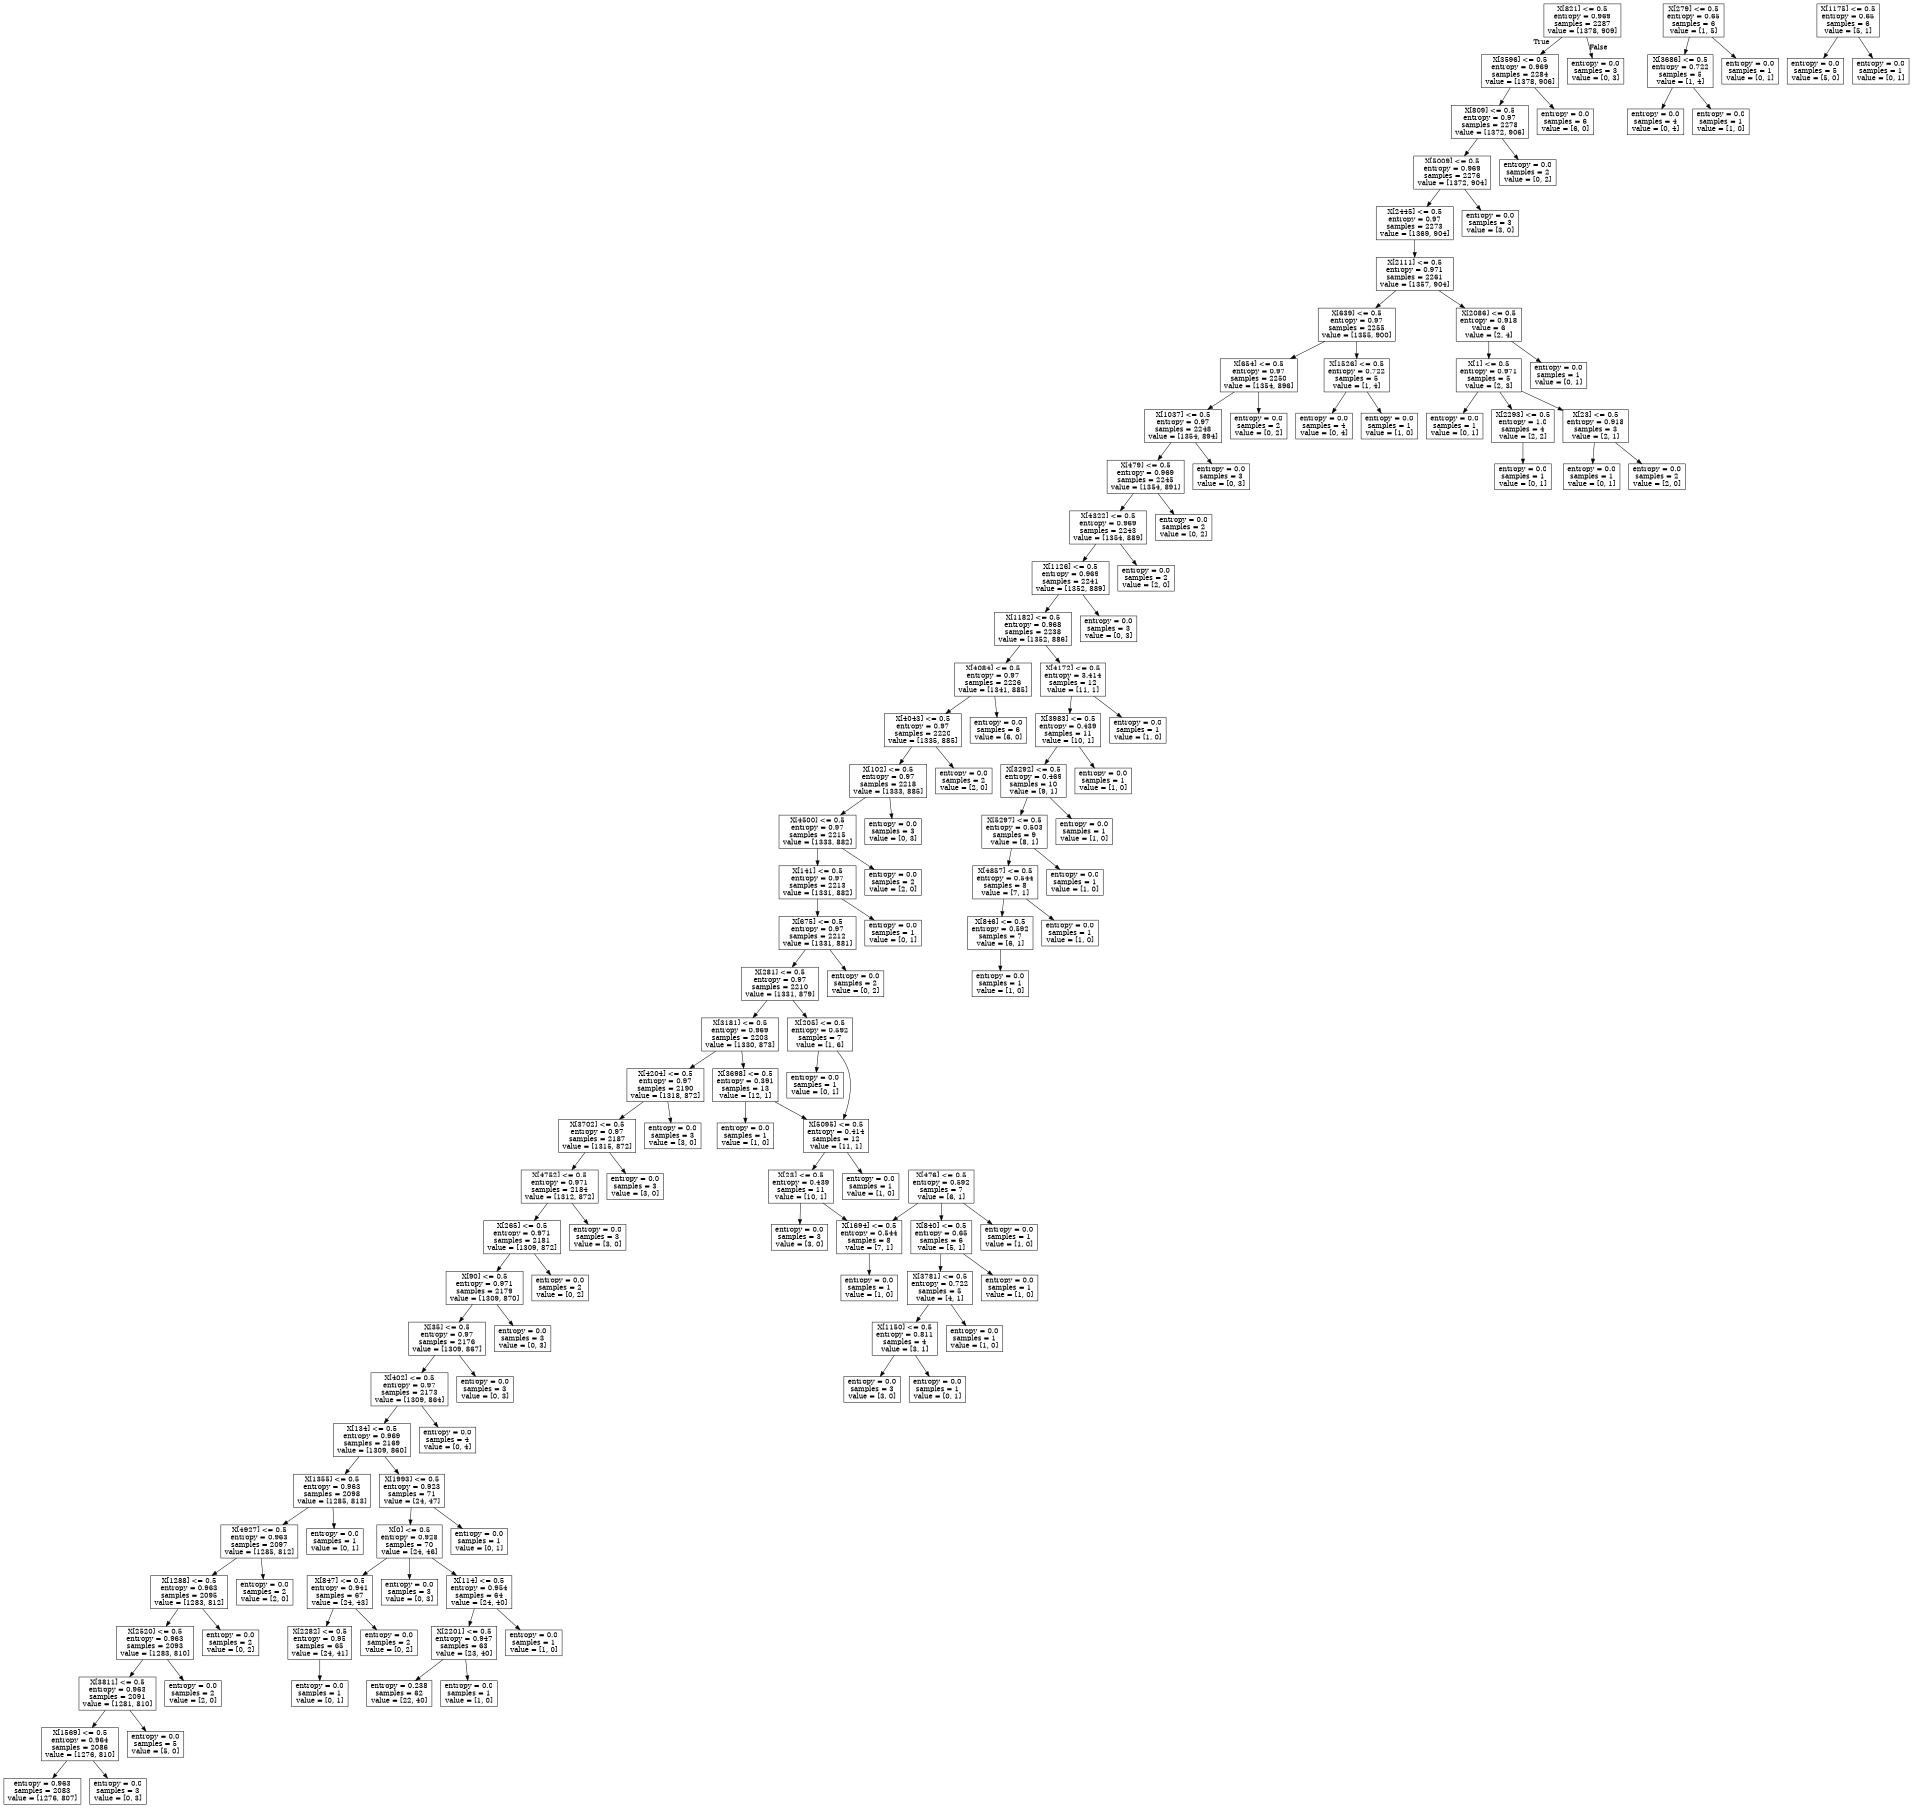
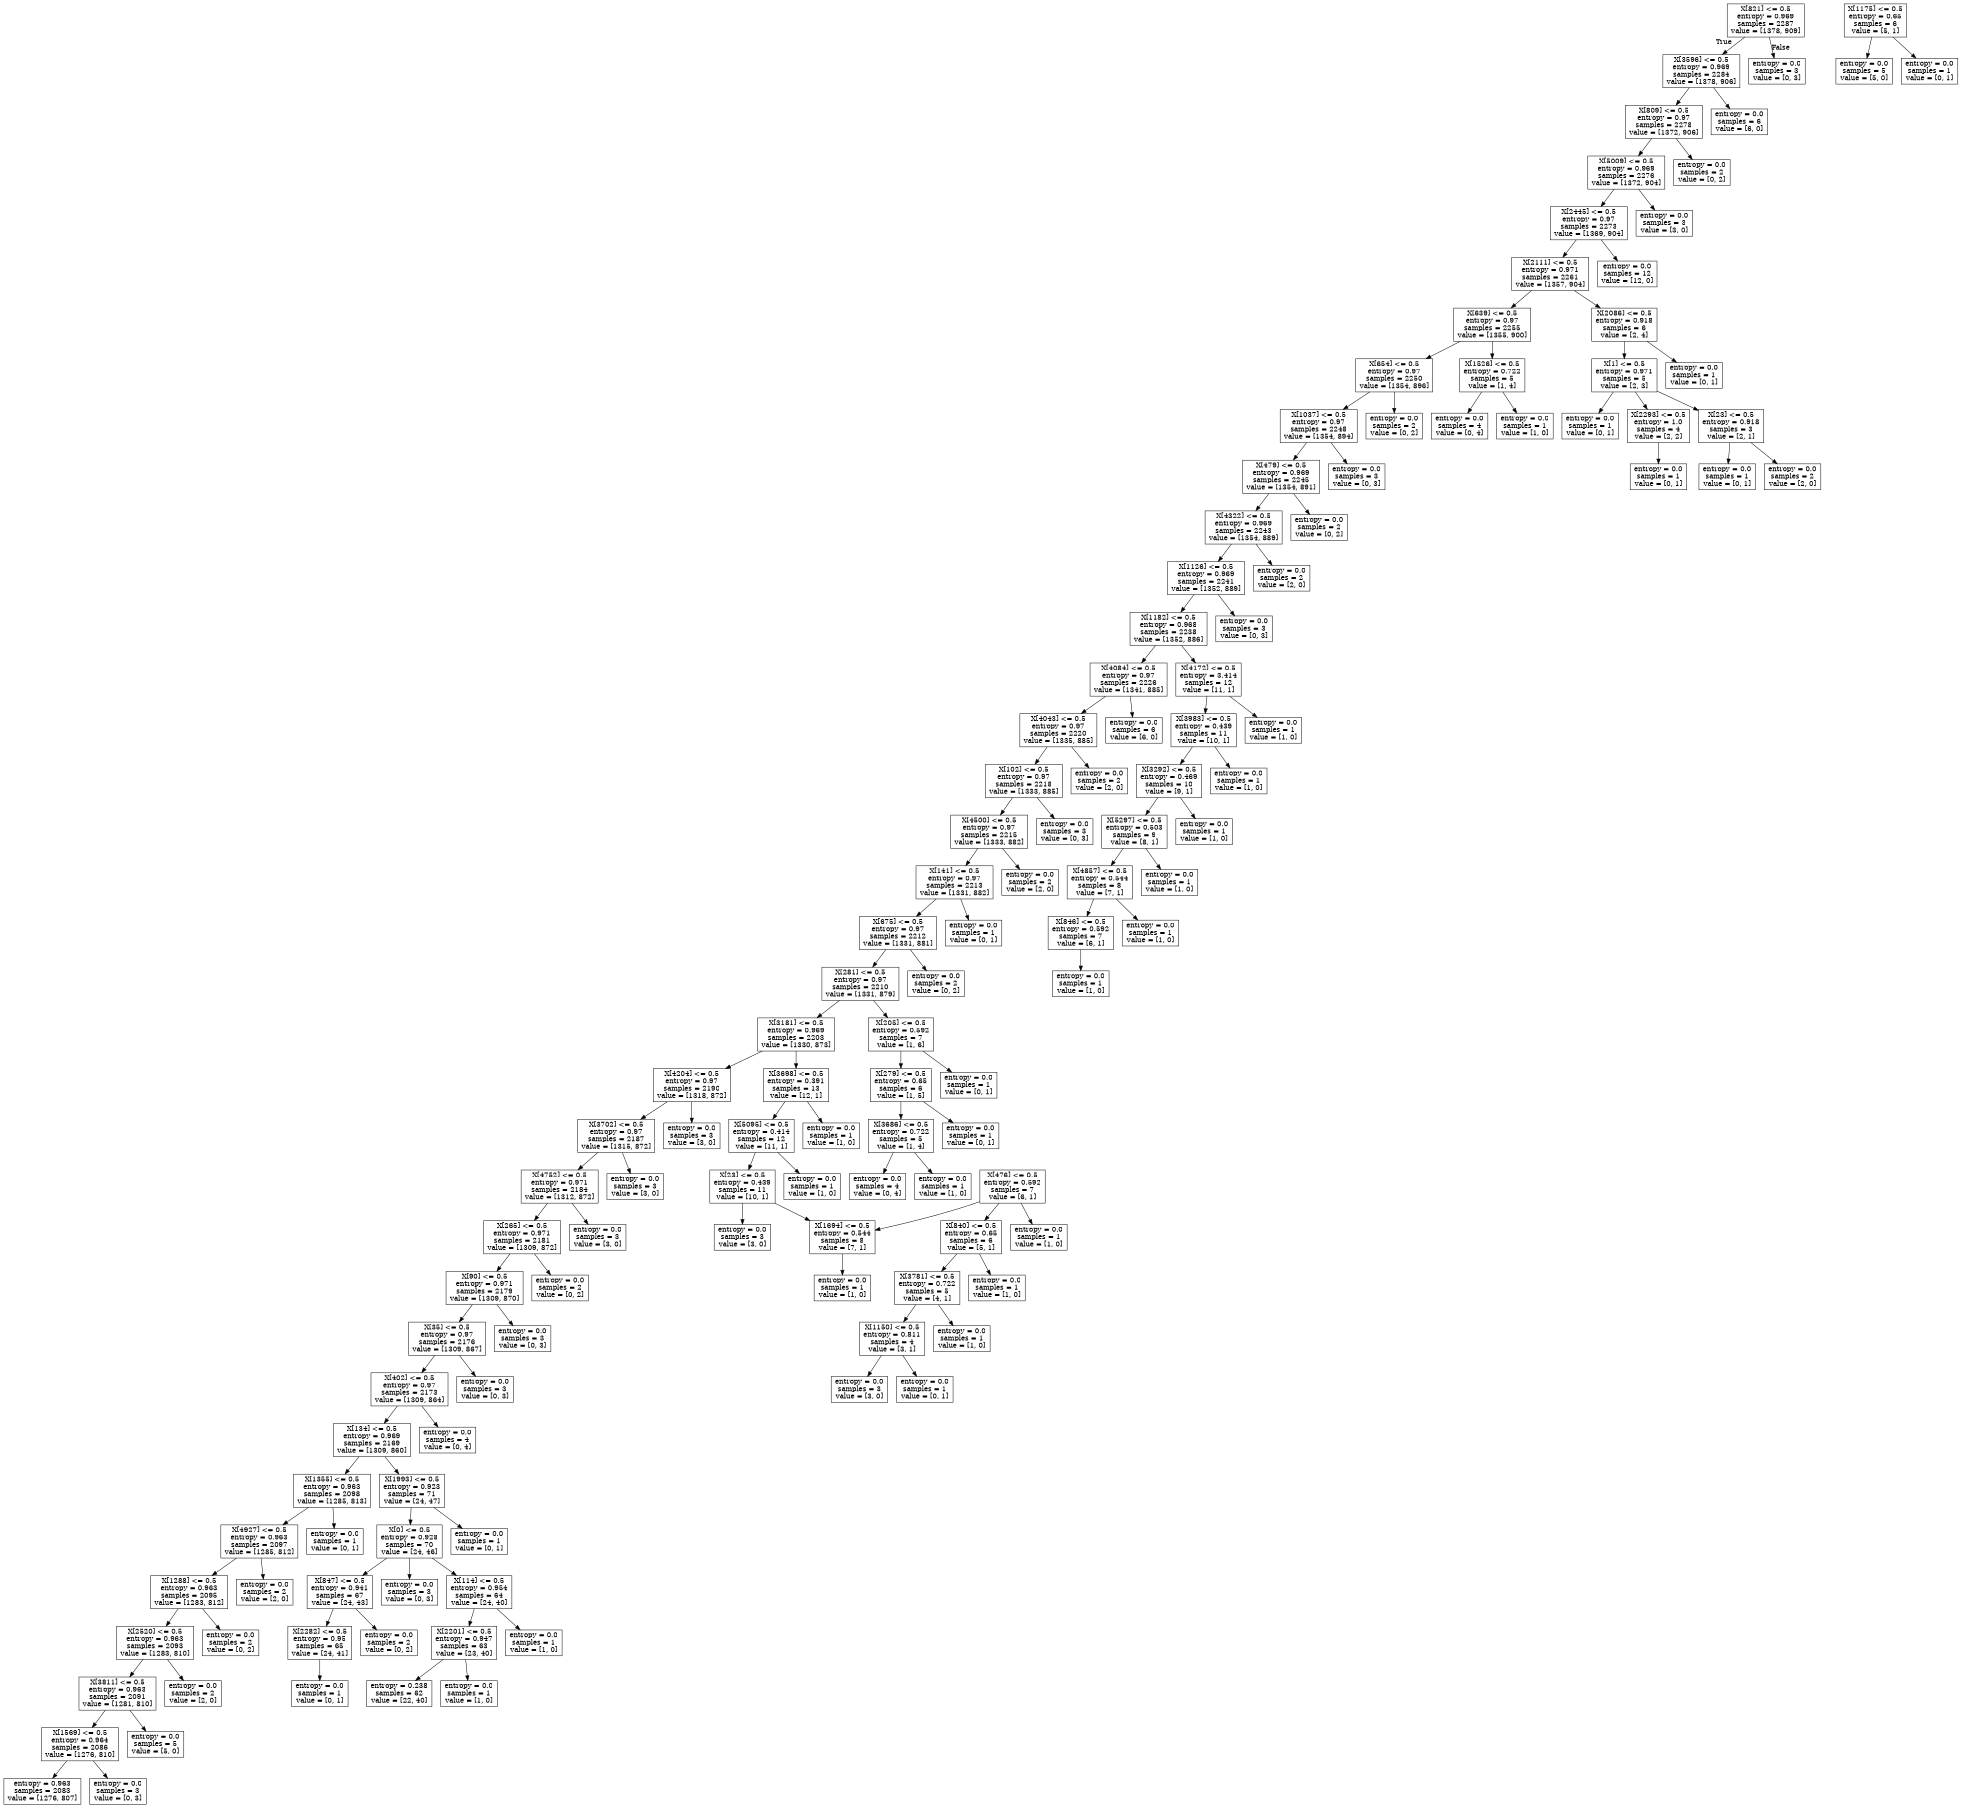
node "entropy = 0.0 samples = 12 value = [12, 0]": added
node "X[2086] <= 0.5 entropy = 0.918 value = 6 value = [2, 4]": label "X[2086] <= 0.5 entropy = 0.918 value = 6 value = [2, 4]" -> "X[2086] <= 0.5 entropy = 0.918 samples = 6 value = [2, 4]"
edge "X[205] <= 0.5 entropy = 0.592 samples = 7 value = [1, 6]" -> "X[5095] <= 0.5 entropy = 0.414 samples = 12 value = [11, 1]": now "X[205] <= 0.5 entropy = 0.592 samples = 7 value = [1, 6]" -> "X[279] <= 0.5 entropy = 0.65 samples = 6 value = [1, 5]"
